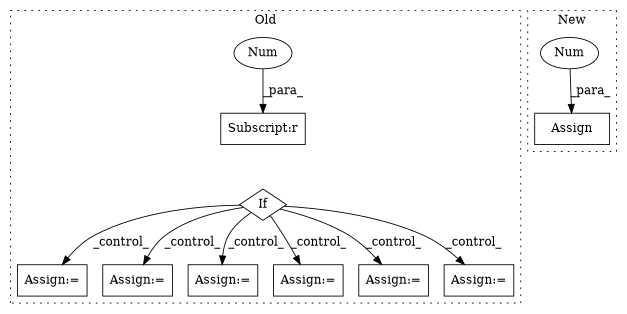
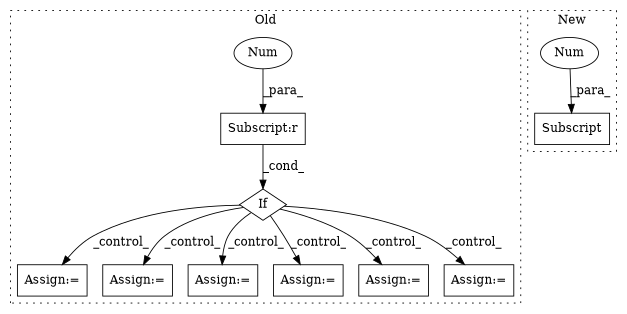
node "Assign": label "Assign" -> "Subscript"
edge "Subscript:r" -> "If": added, label "_cond_"
